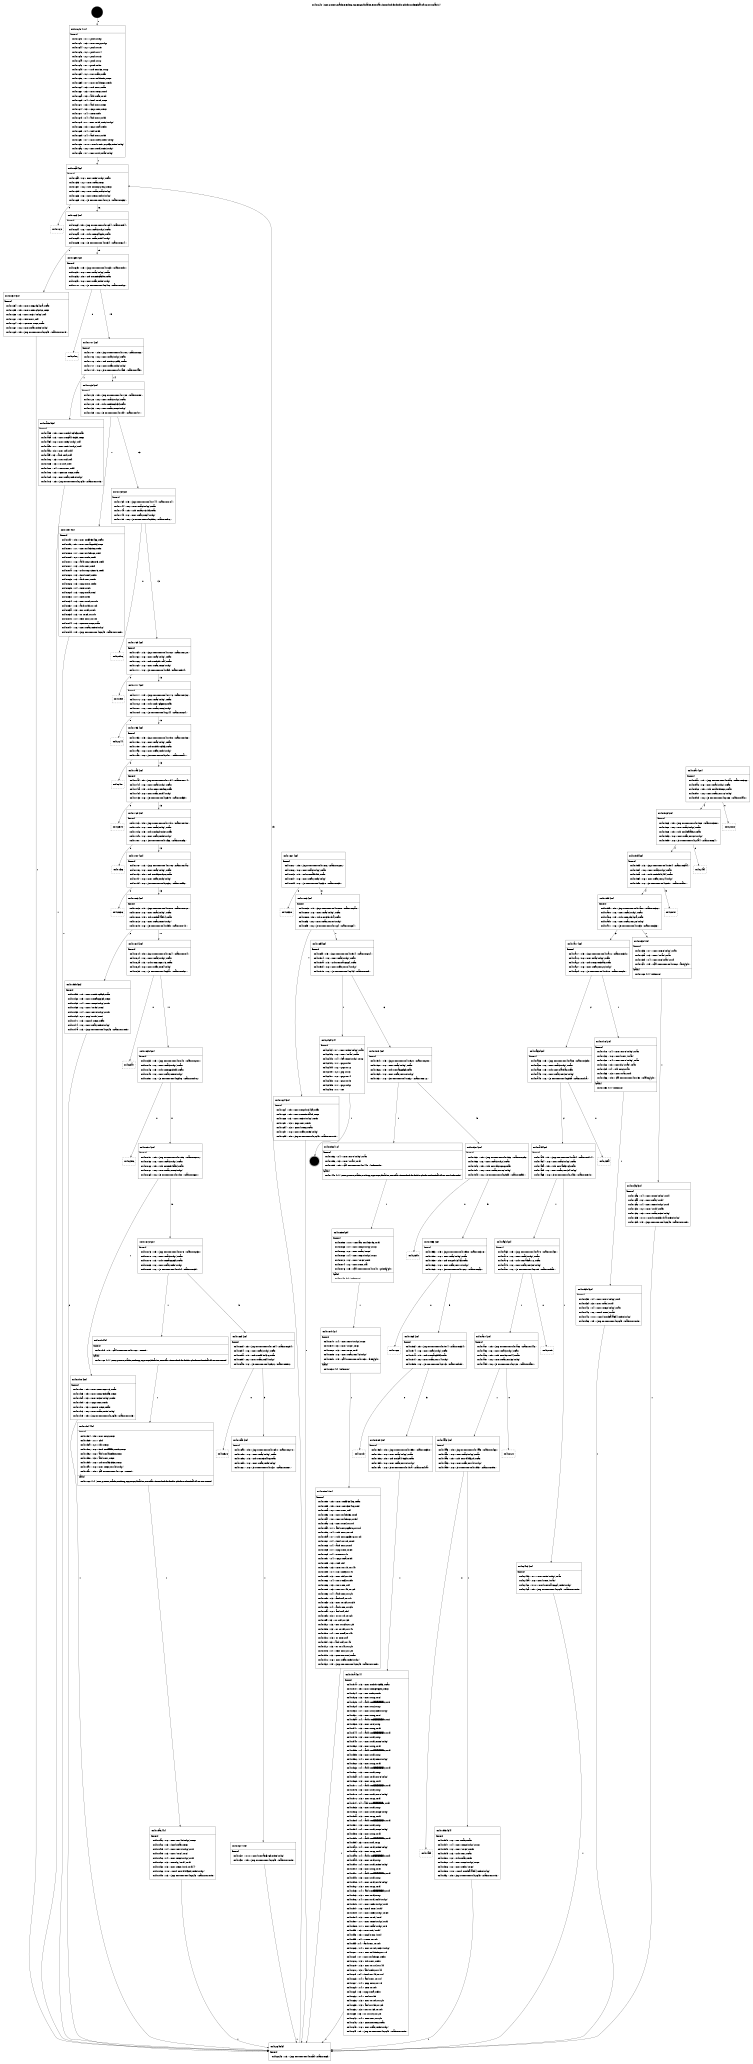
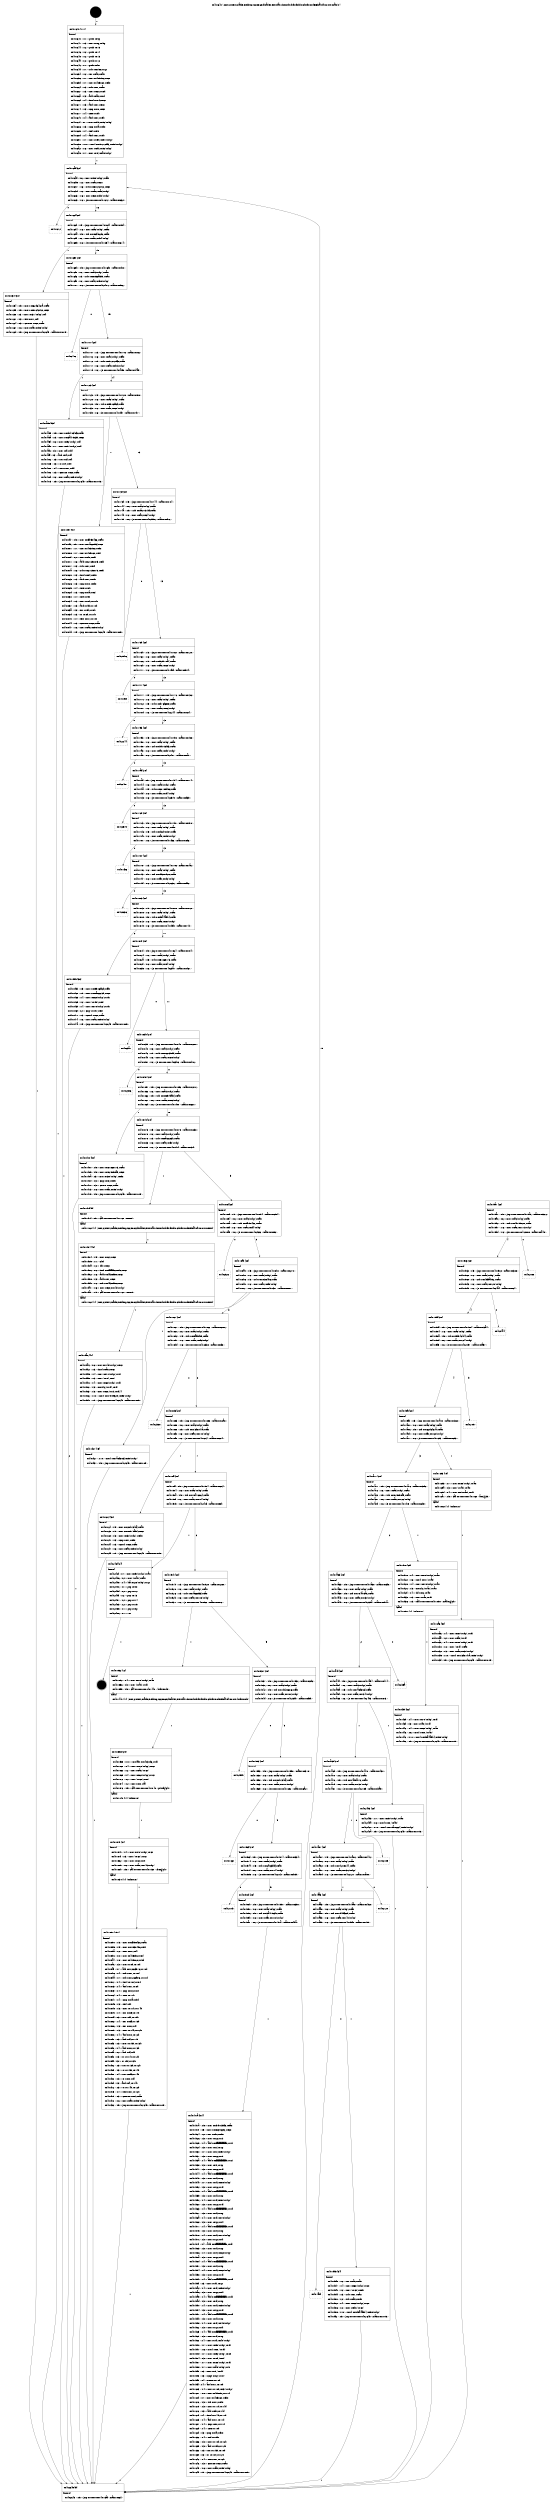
edge "0x4018ab [28]" -> "0x4018c7 [28]": added, label "8"
